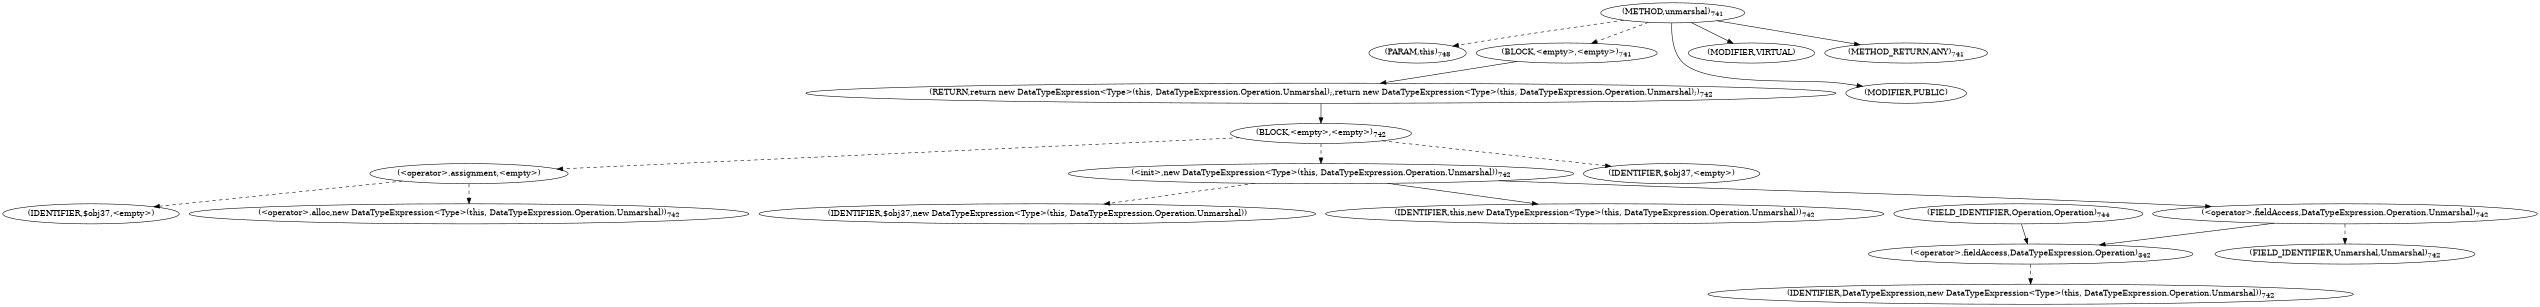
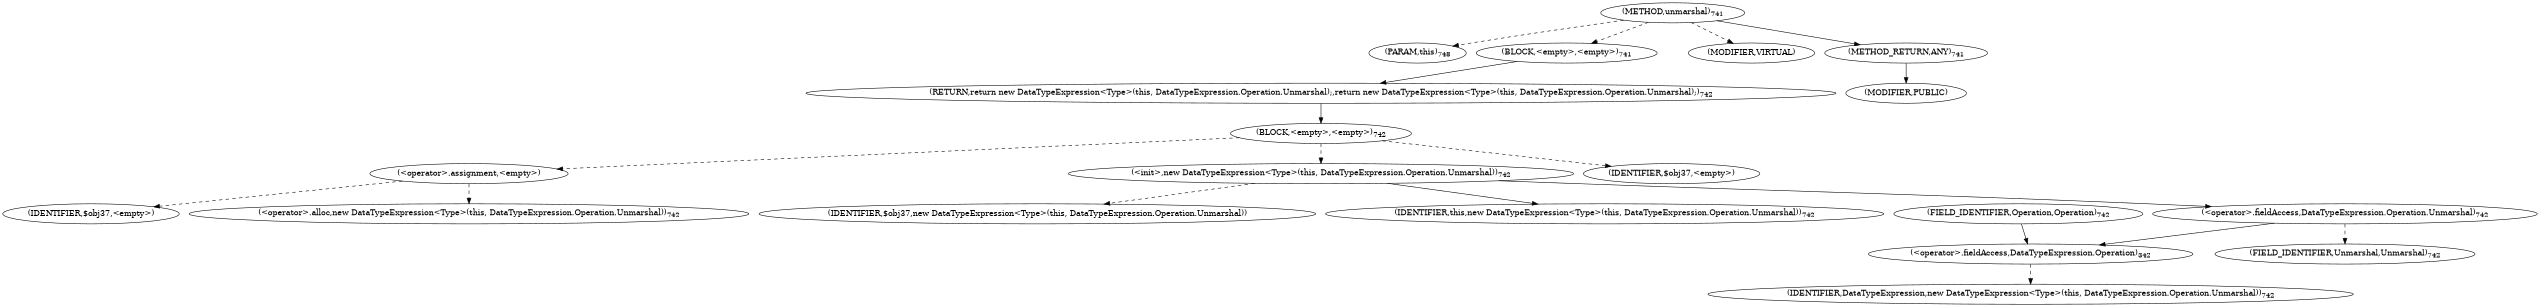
edge "(METHOD,unmarshal)" -> "(MODIFIER,VIRTUAL)": style solid -> dashed
edge "(METHOD,unmarshal)" -> "(MODIFIER,PUBLIC)": now "(METHOD_RETURN,ANY)" -> "(MODIFIER,PUBLIC)"
node "(FIELD_IDENTIFIER,Operation,Operation)": text "744" -> "742"
